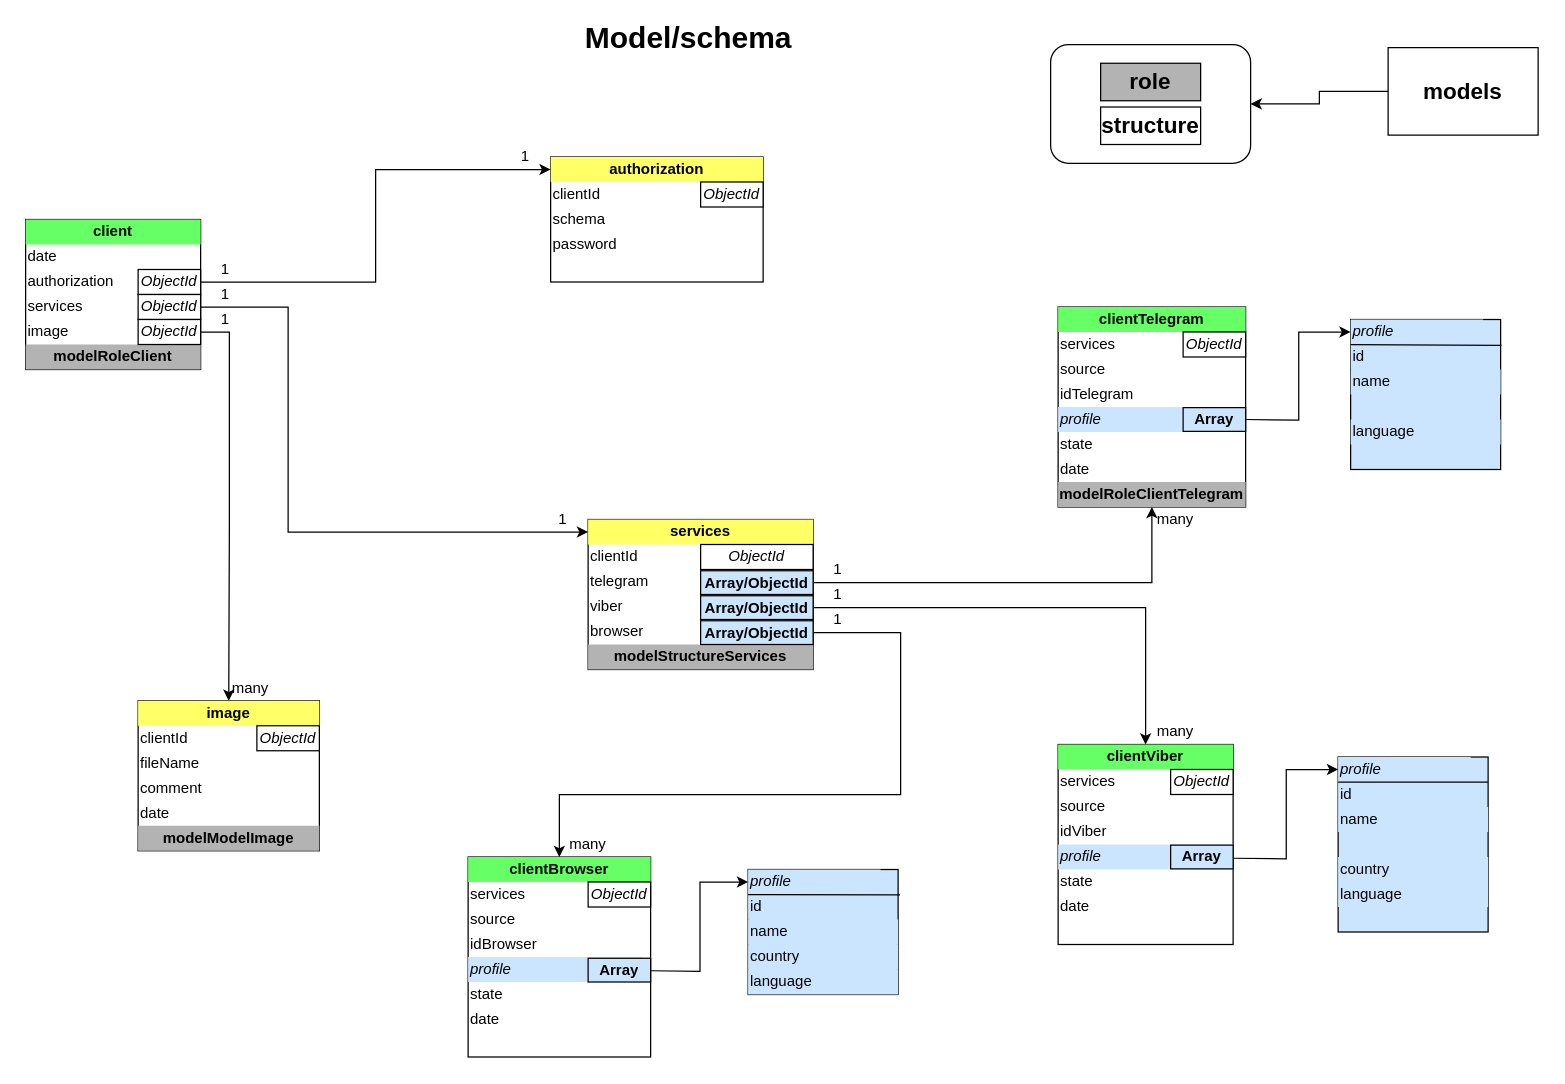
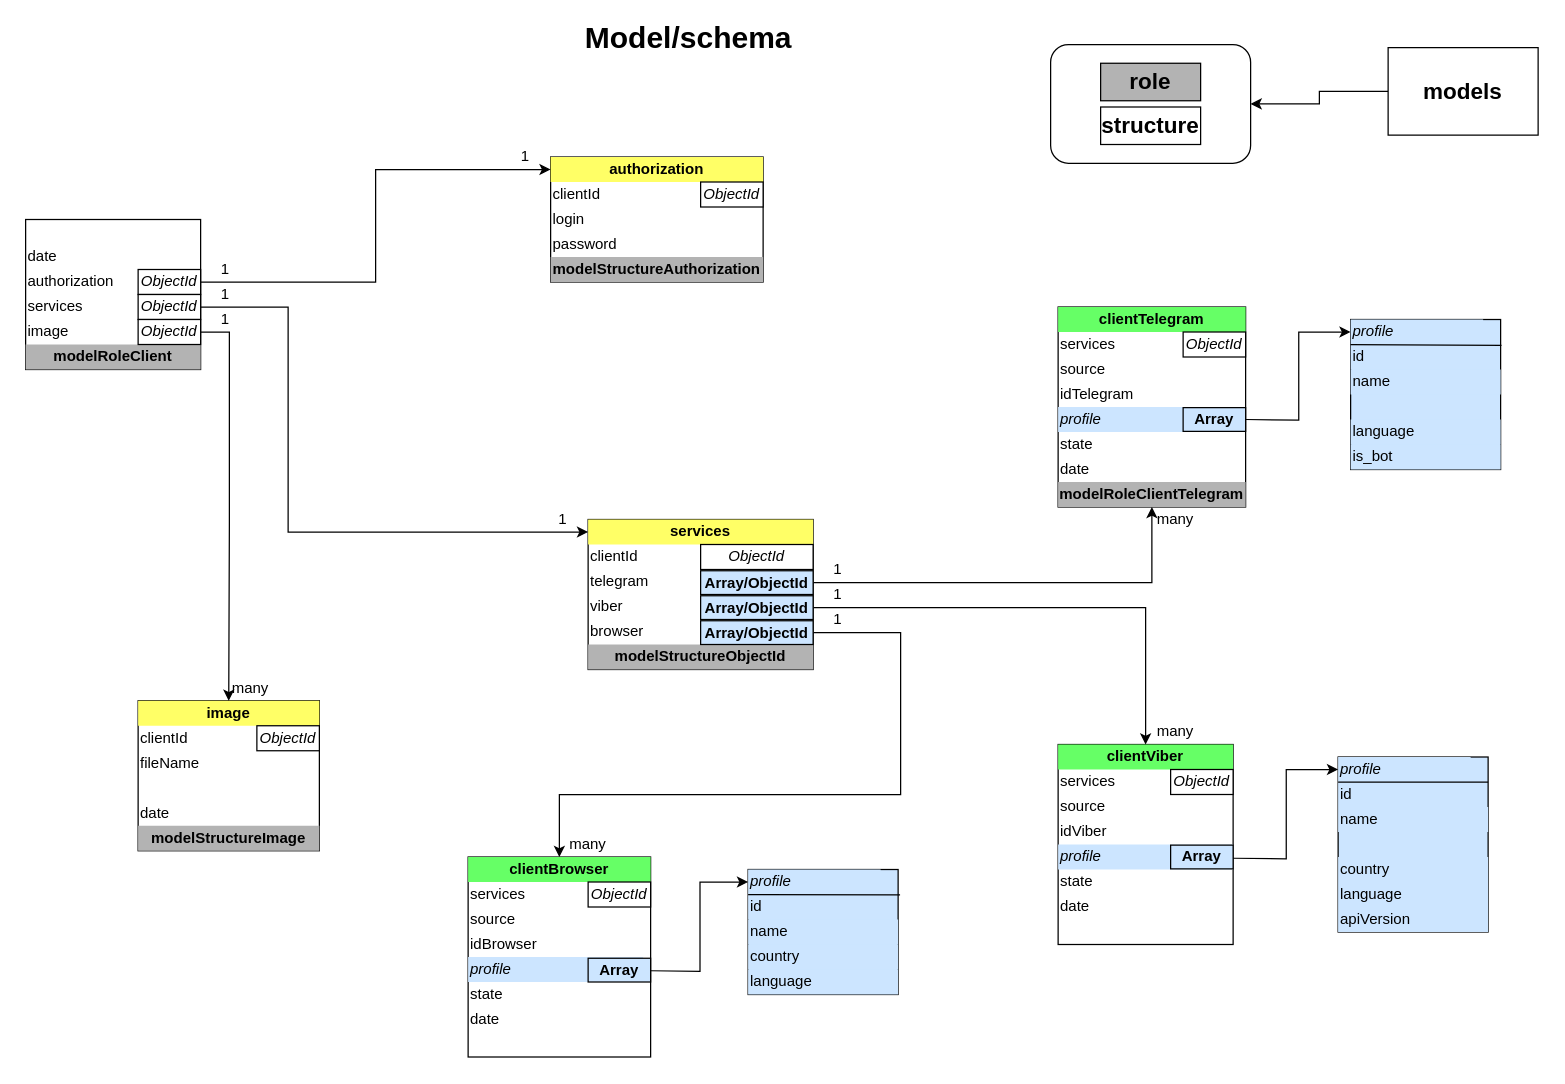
node "schema": label "schema" -> "login"
node "client": removed
node "modelStructureAuthorization": added
node "is_bot": added
node "modelStructureServices": label "modelStructureServices" -> "modelStructureObjectId"
node "comment": removed
node "modelModelImage": label "modelModelImage" -> "modelStructureImage"
node "apiVersion": added
